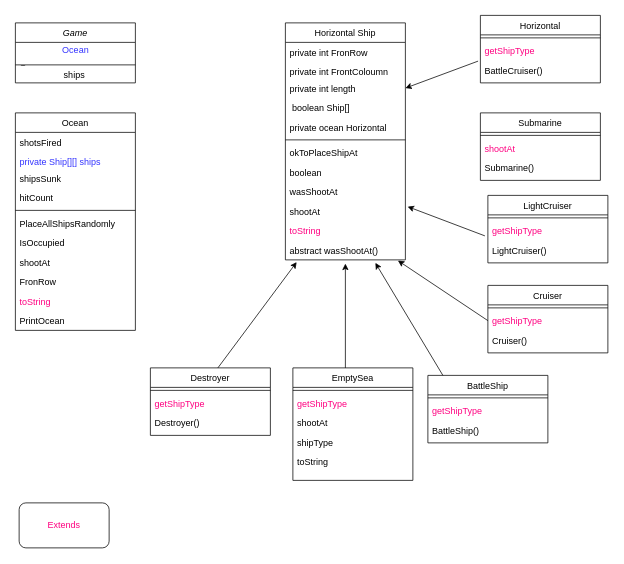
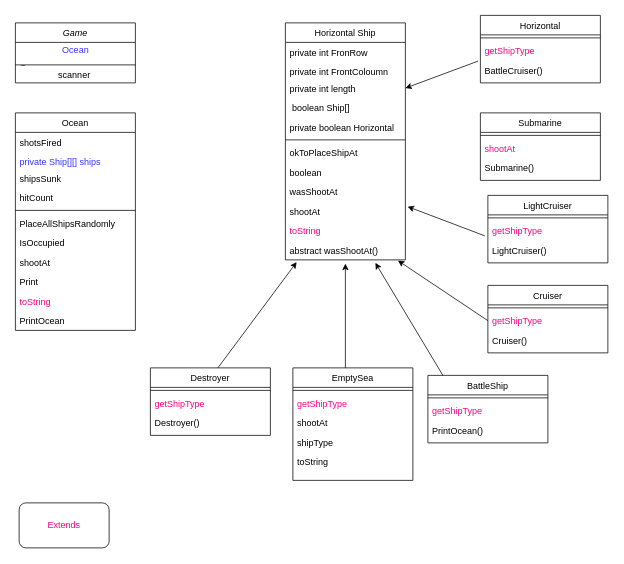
node "ships": label "ships" -> "scanner"
node "private ocean Horizontal": label "private ocean Horizontal" -> "private boolean Horizontal"
node "FronRow": label "FronRow" -> "Print"
node "BattleShip()": label "BattleShip()" -> "PrintOcean()"
